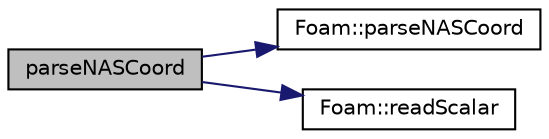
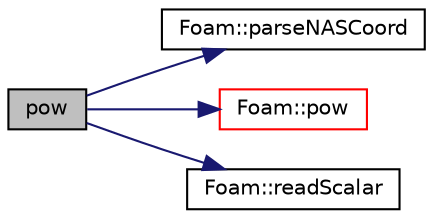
node "parseNASCoord": label "parseNASCoord" -> "pow"
node "Foam::pow": added
